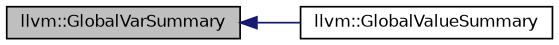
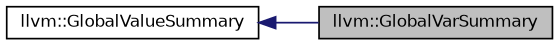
edge "llvm::GlobalValueSummary" -> "llvm::GlobalVarSummary": reversed
